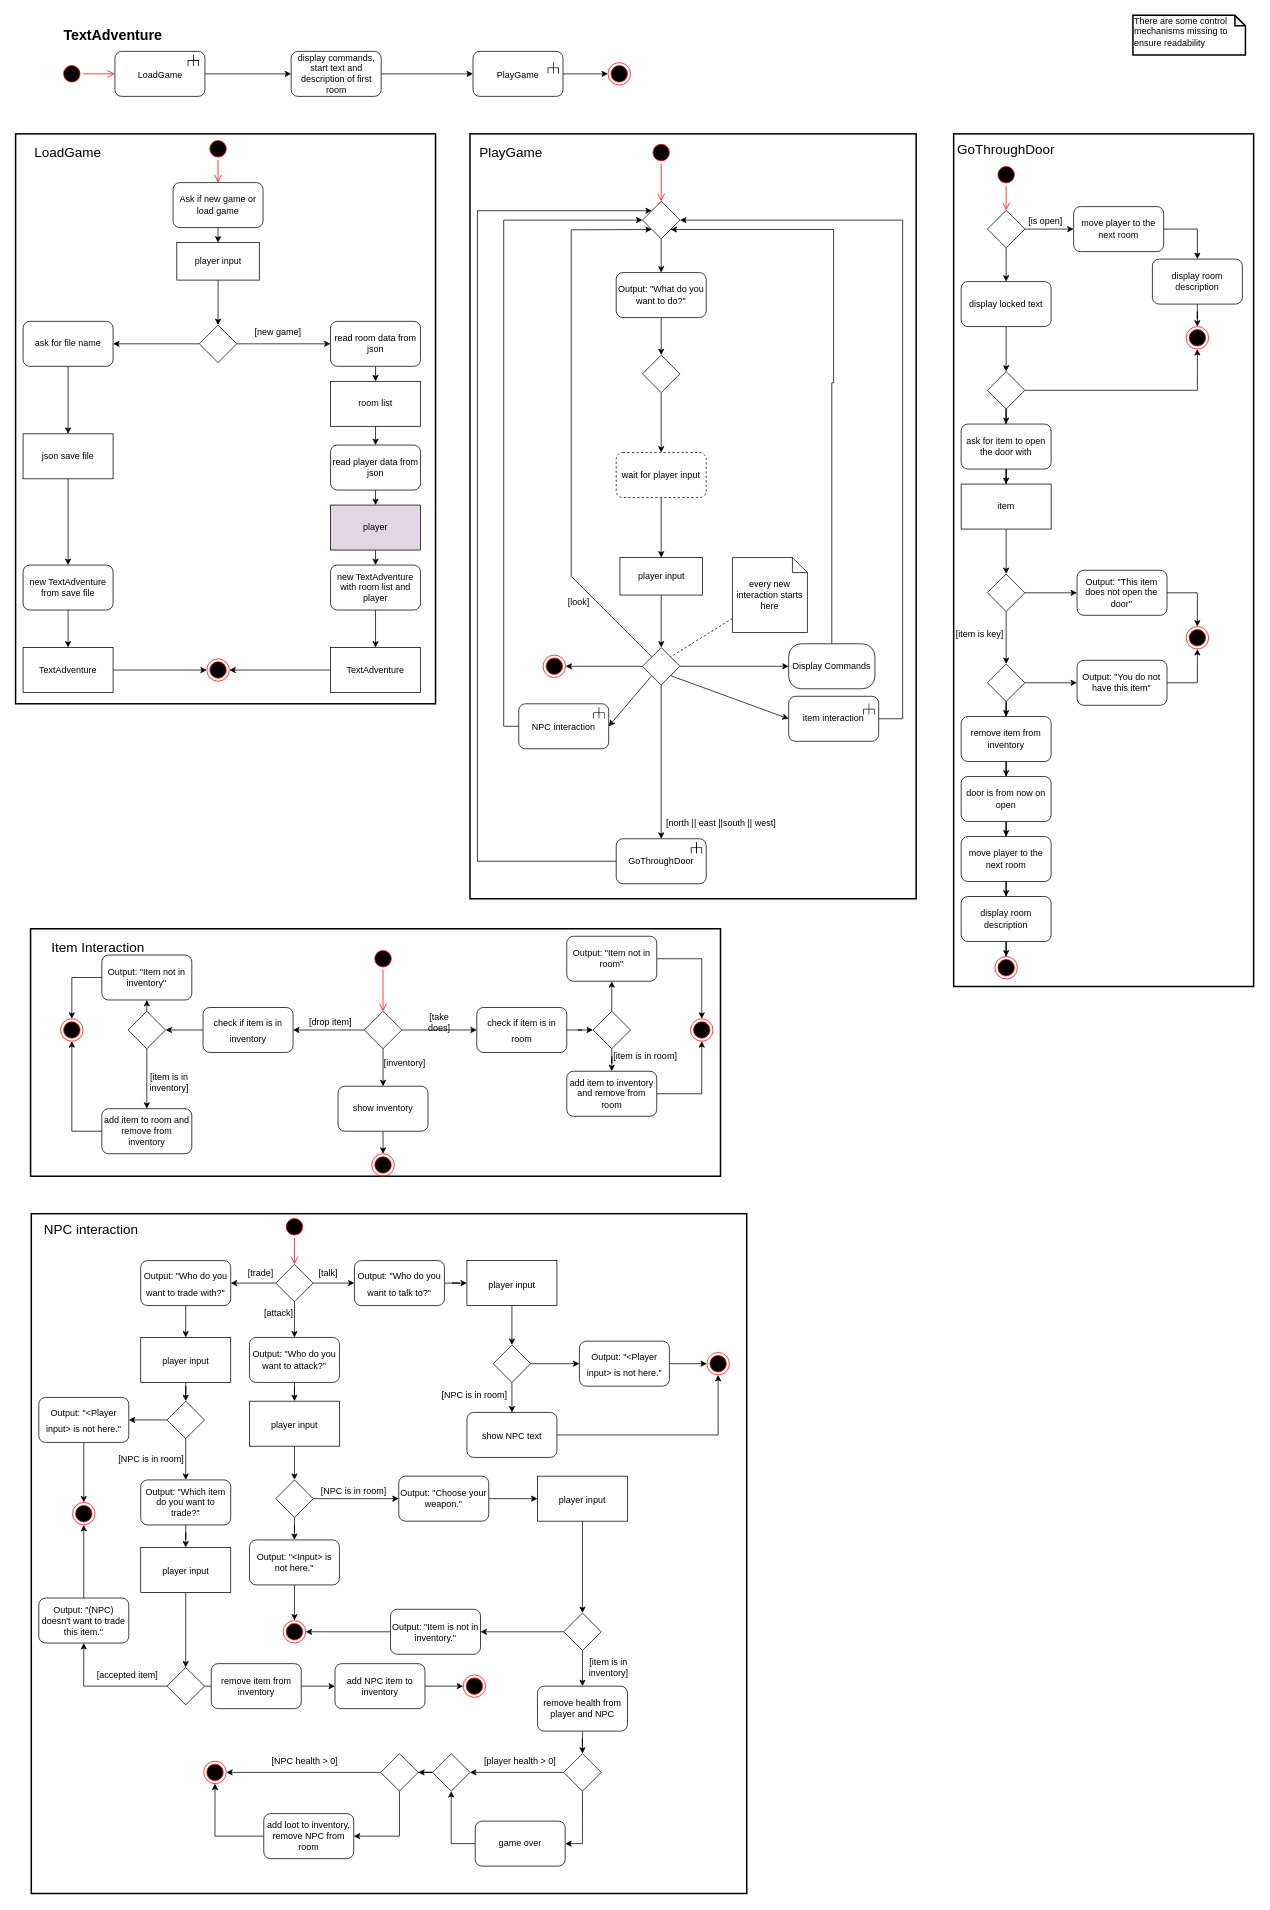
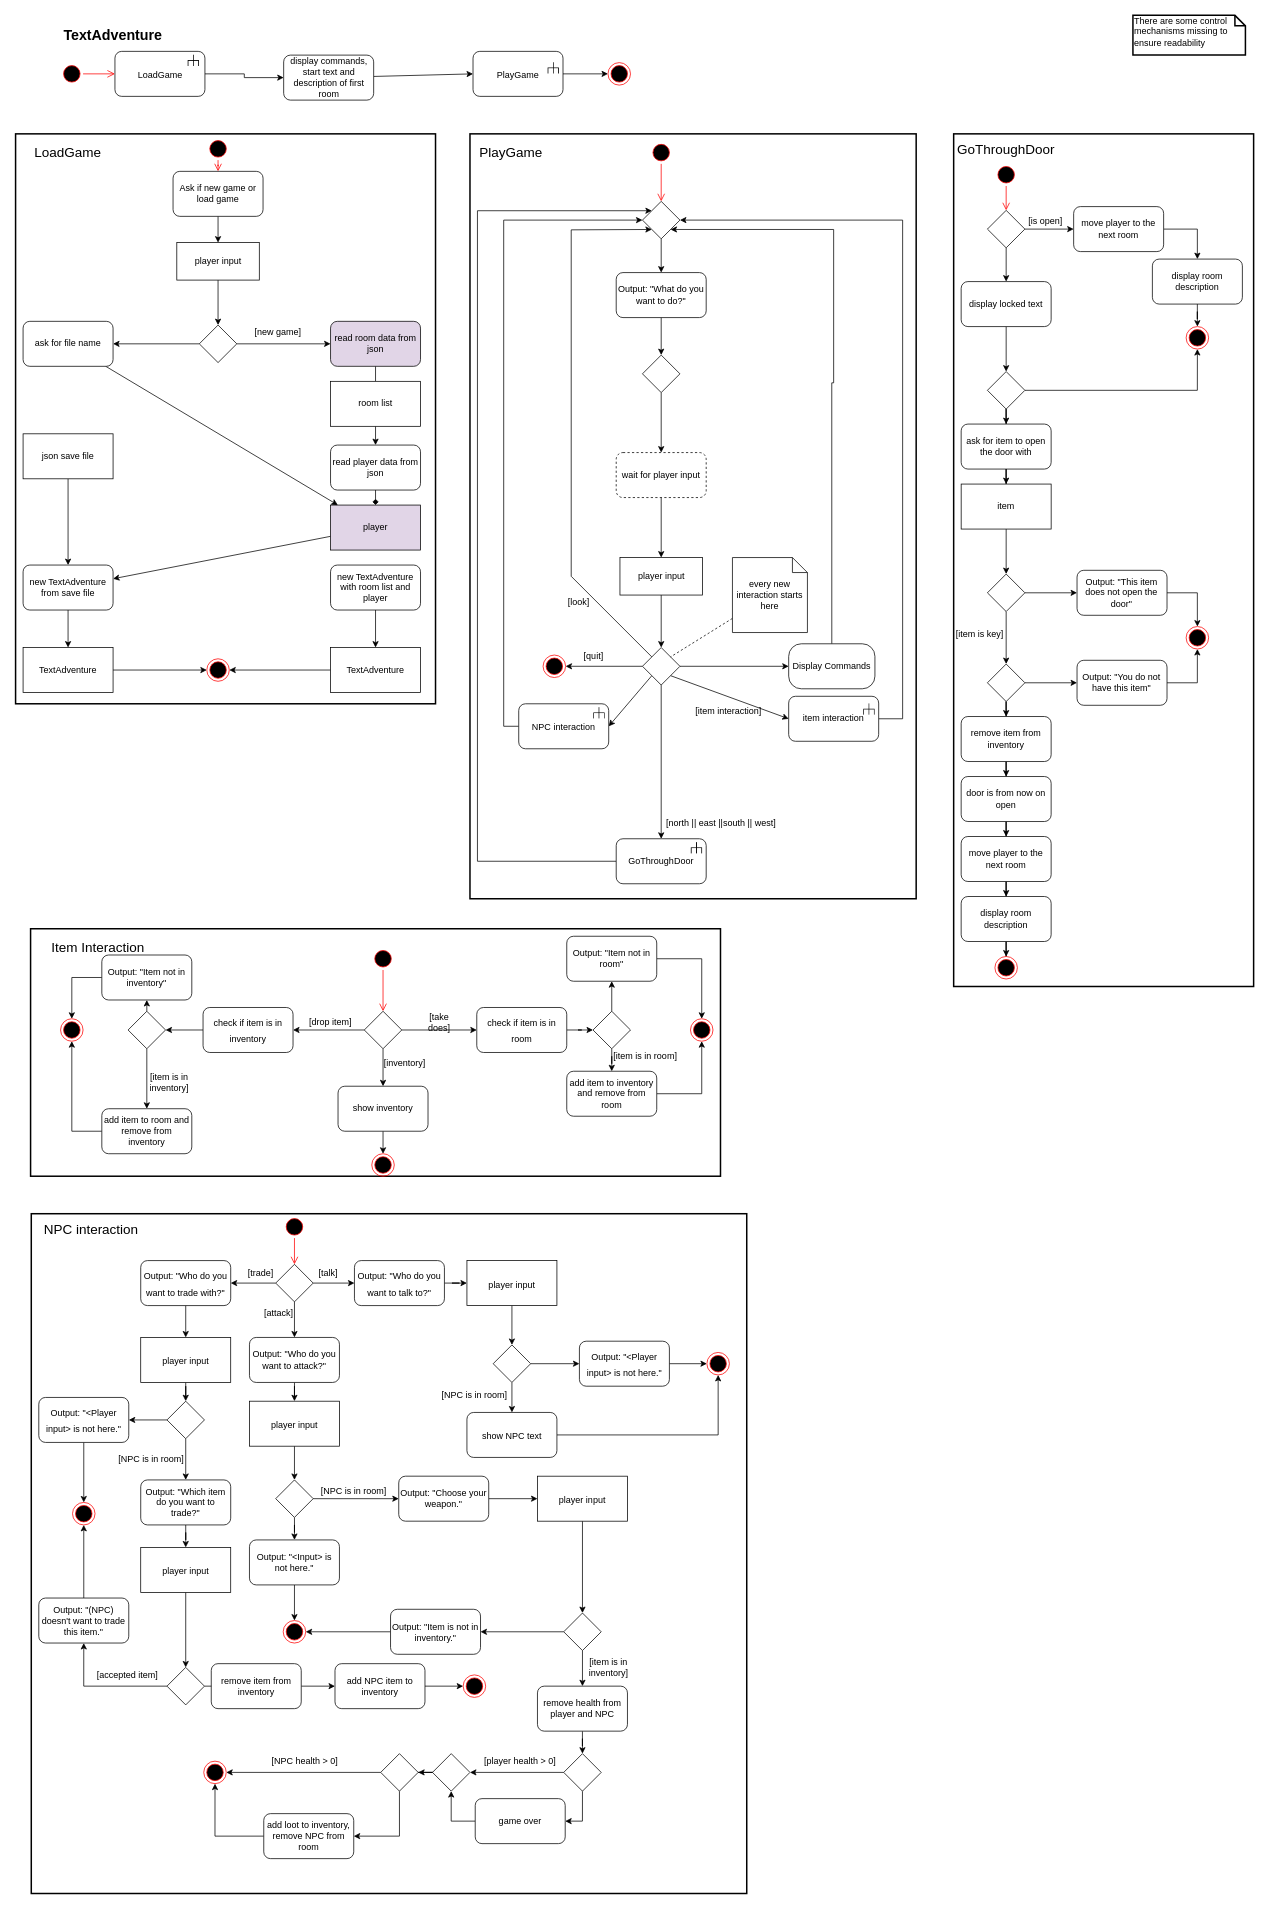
node "display commands, start text and description of first room": moved (336, 74) -> (329, 78)
node "Ask if new game or load game": moved (218, 205) -> (218, 194)
node "read room data from json": fillcolor #ffffff -> #e1d5e7
edge "read room data from json" -> "room list": arrowhead classic -> none
edge "ask for file name" -> "json save file": now "ask for file name" -> "player"
edge "read player data from json" -> "player": arrowhead classic -> diamond
edge "player" -> "new TextAdventure with room list and player": now "player" -> "new TextAdventure from save file"
node "[quit]": added
node "[item interaction]": added
node "game over": moved (520, 1844) -> (520, 1821)
